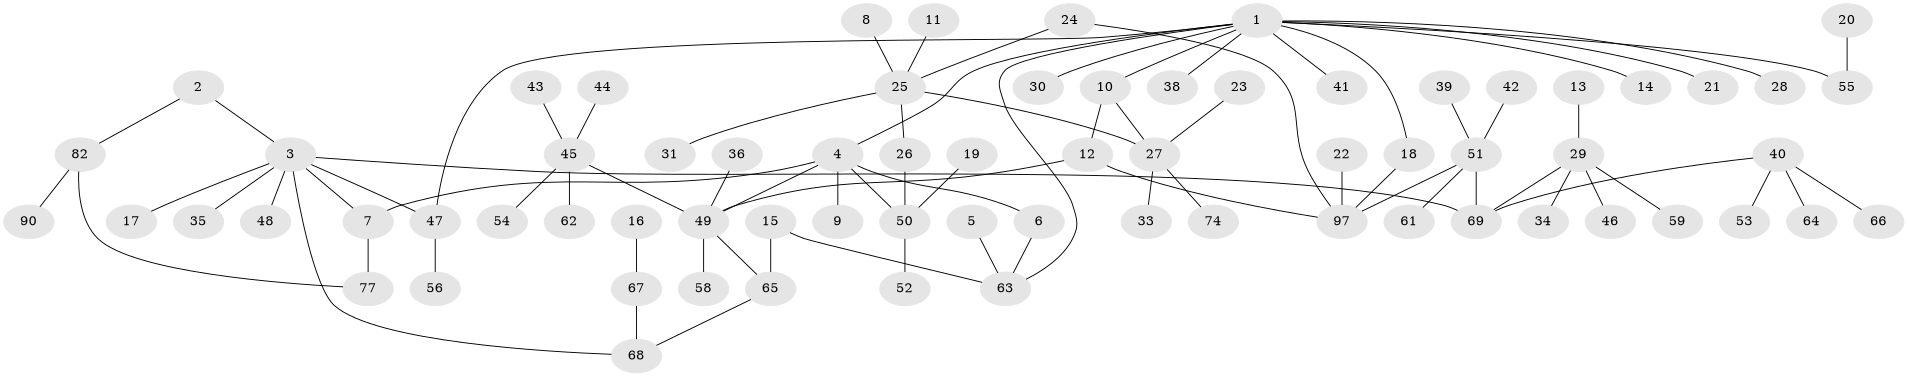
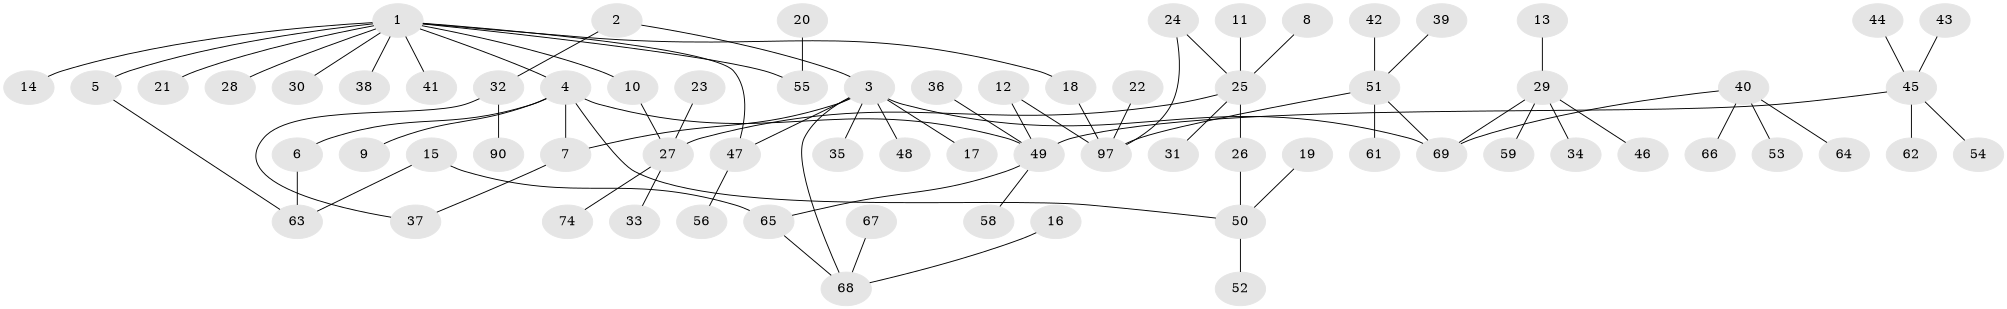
edge "1" -- "63": now "1" -- "5"
edge "10" -- "12": removed
node "82": label "82" -> "32"
edge "16" -- "67": now "16" -- "68"
node "77": label "77" -> "37"
